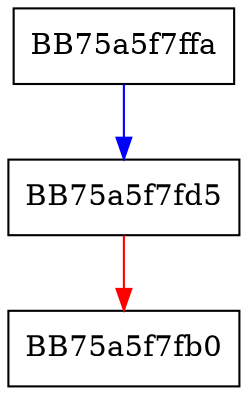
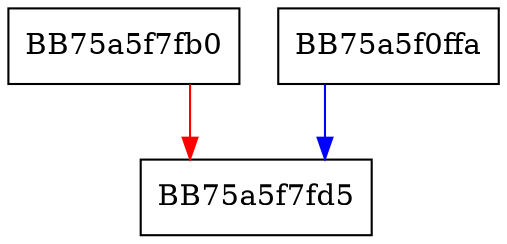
node "BB75a5f7ffa": label "BB75a5f7ffa" -> "BB75a5f0ffa"
edge "BB75a5f7fd5" -> "BB75a5f7fb0": reversed
